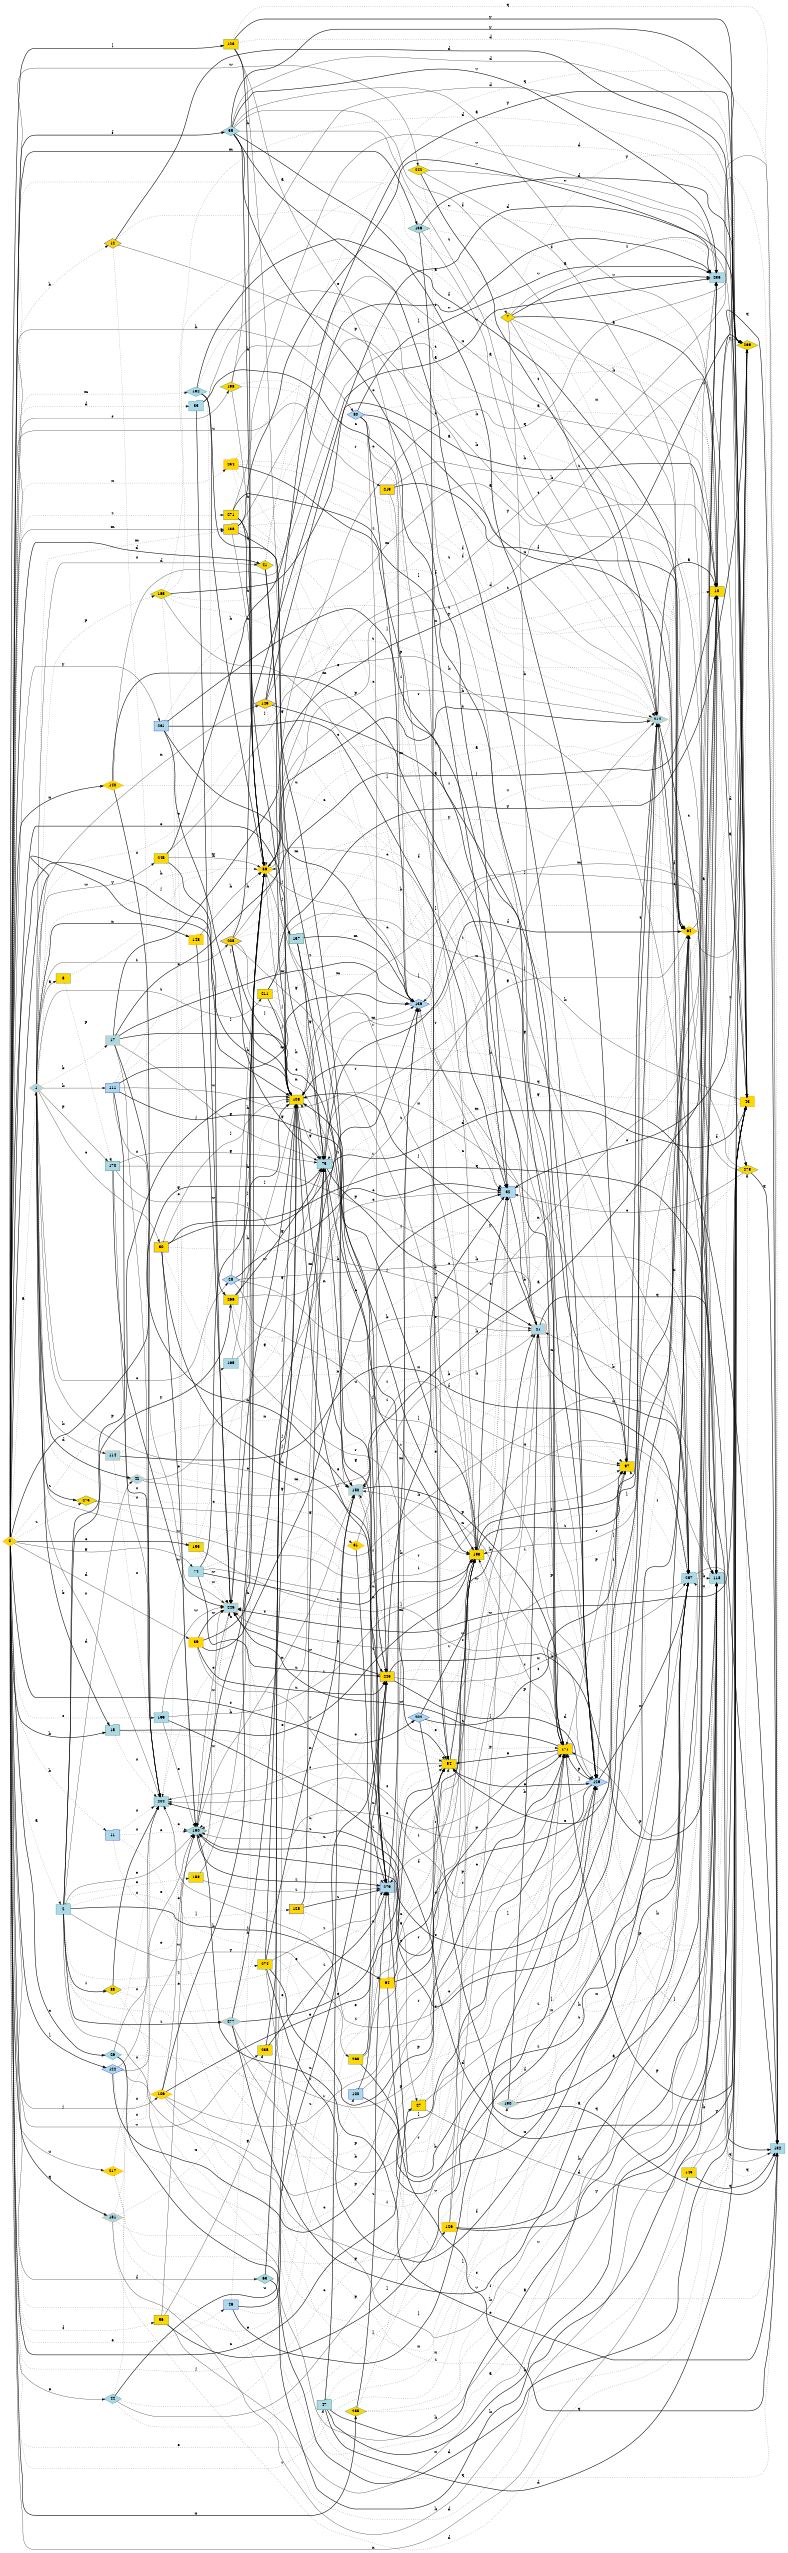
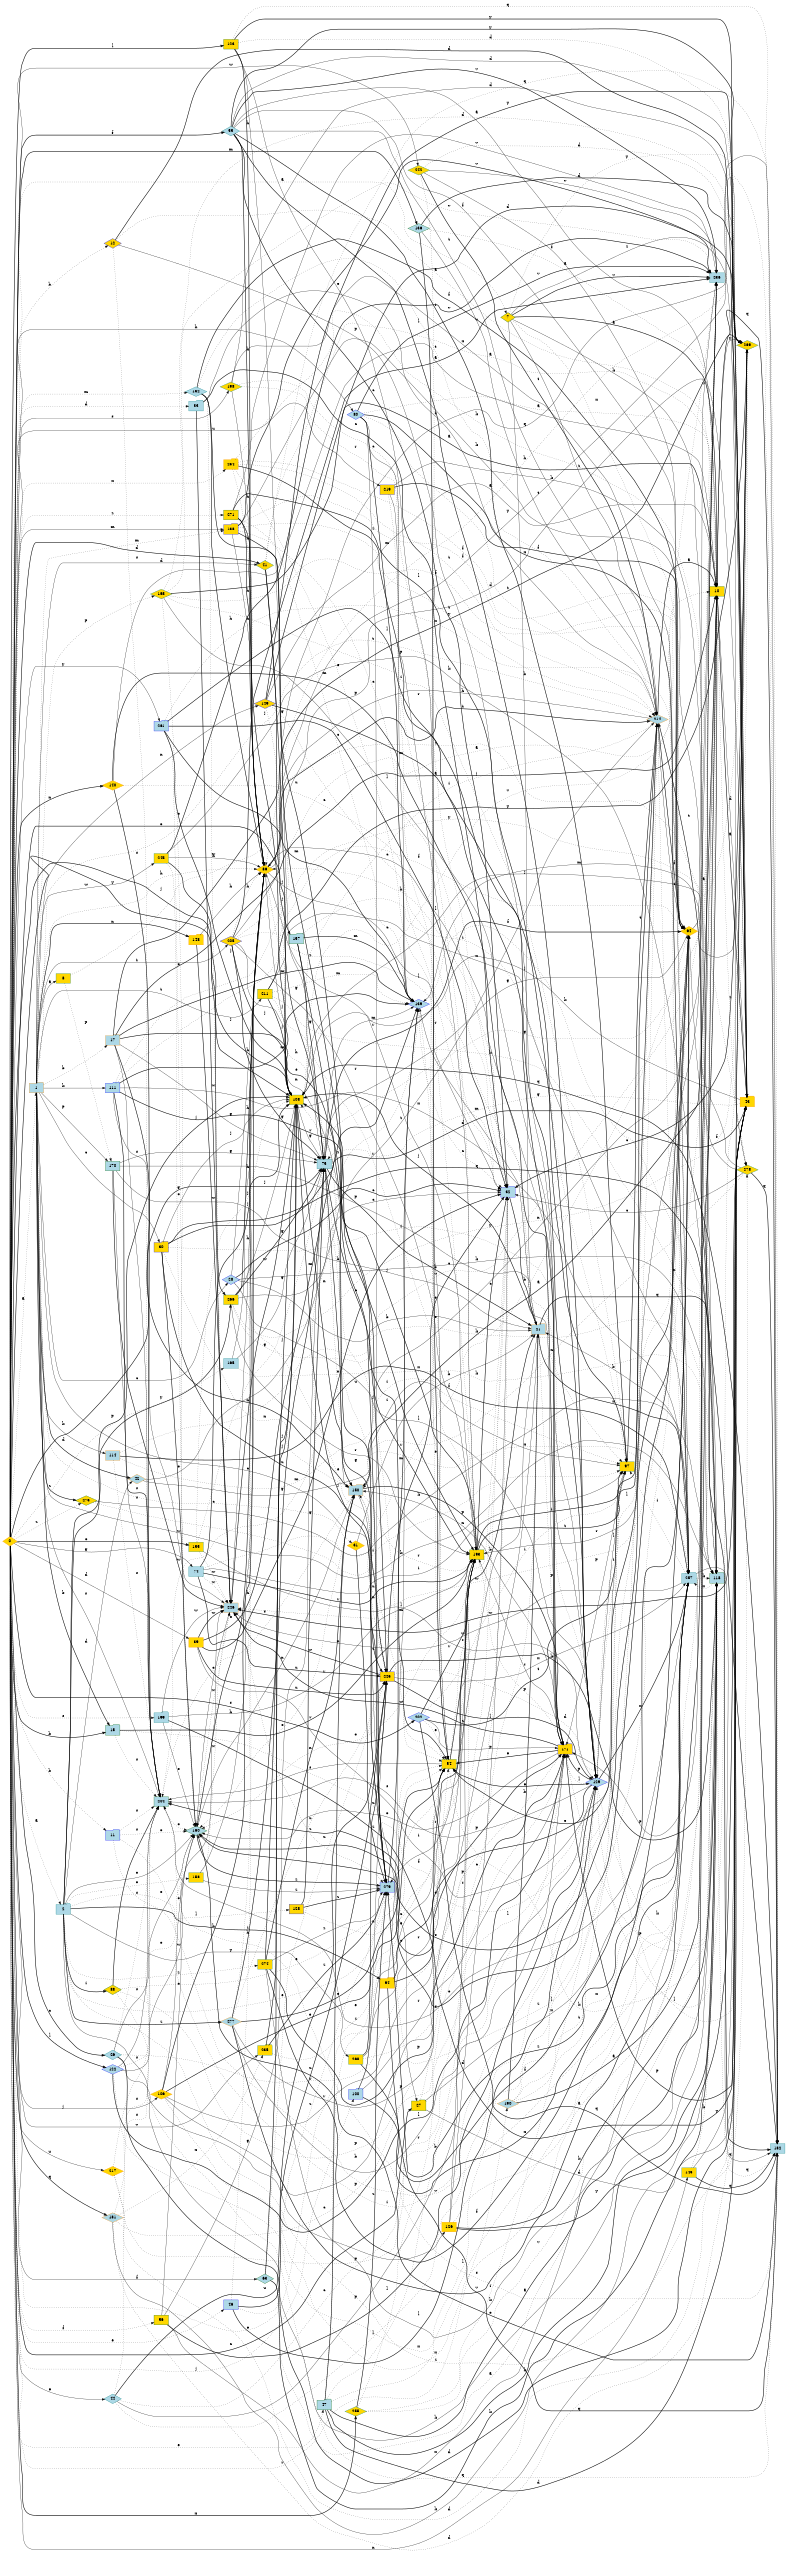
node "1": shape diamond -> folder
edge "202" -> "171": style dotted -> solid
